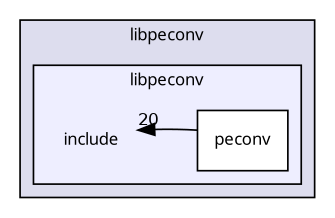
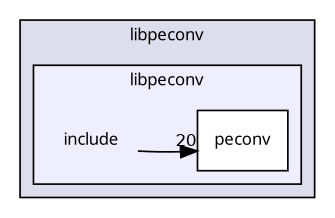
edge "peconv" -> "include": reversed
